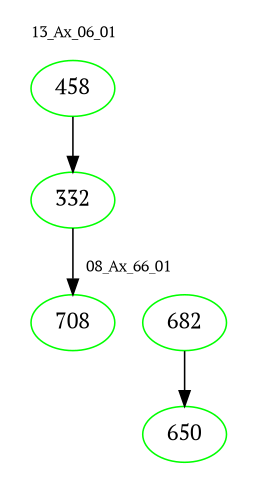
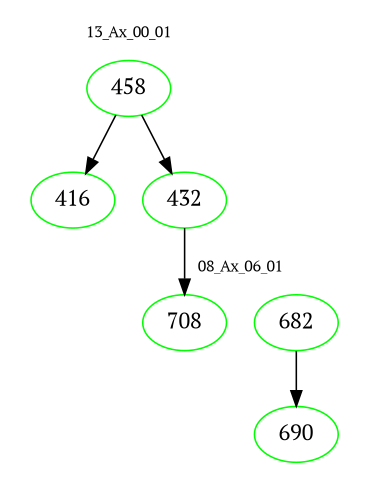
cluster "13_Ax_06_01": label "13_Ax_06_01" -> "13_Ax_00_01"
node "416": added
node "332": label "332" -> "432"
cluster "08_Ax_66_01": label "08_Ax_66_01" -> "08_Ax_06_01"
node "650": label "650" -> "690"
